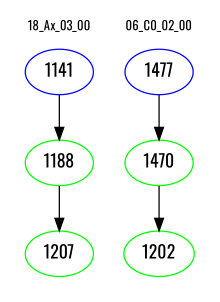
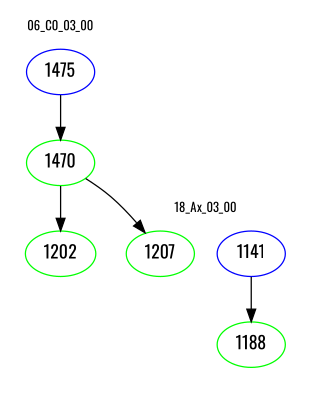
cluster "06_C0_02_00": label "06_C0_02_00" -> "06_C0_03_00"
node "1477": label "1477" -> "1475"
edge "1188" -> "1207": now "1470" -> "1207"
